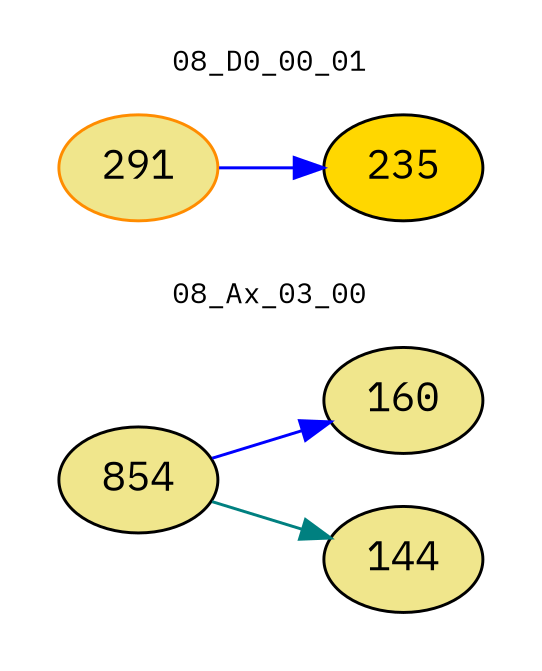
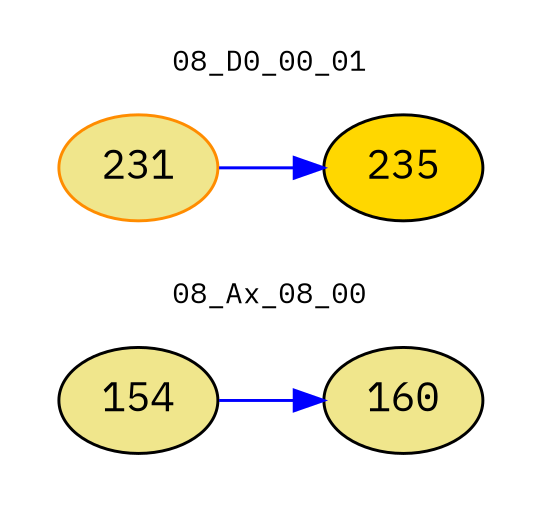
node "291": label "291" -> "231"
cluster "08_Ax_03_00": label "08_Ax_03_00" -> "08_Ax_08_00"
node "854": label "854" -> "154"
node "144": removed
